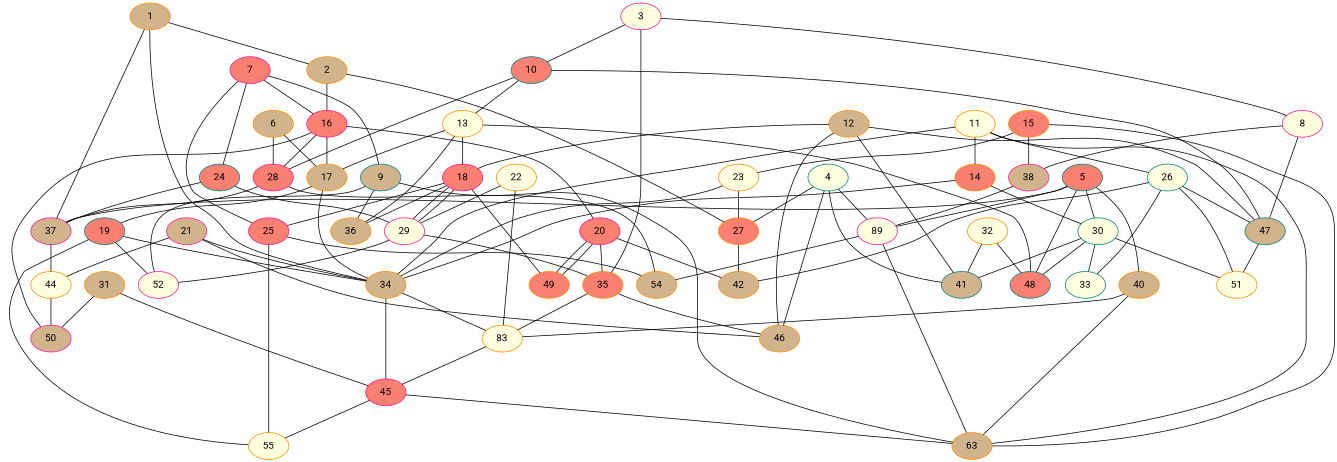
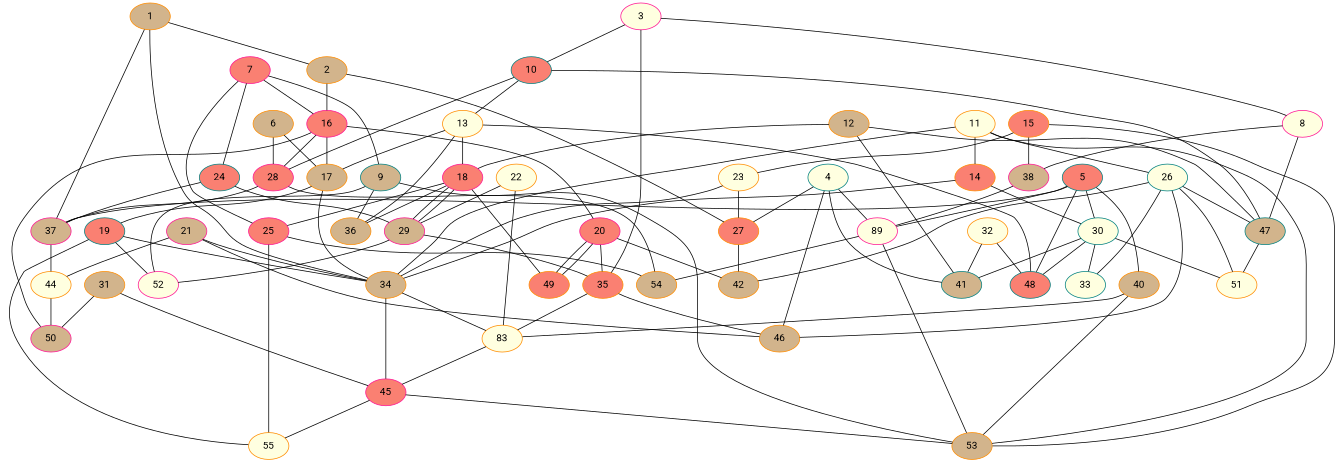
edge "12" -- "46": now "26" -- "46"
node "29": fillcolor lightyellow -> tan
node "63": label "63" -> "53"
